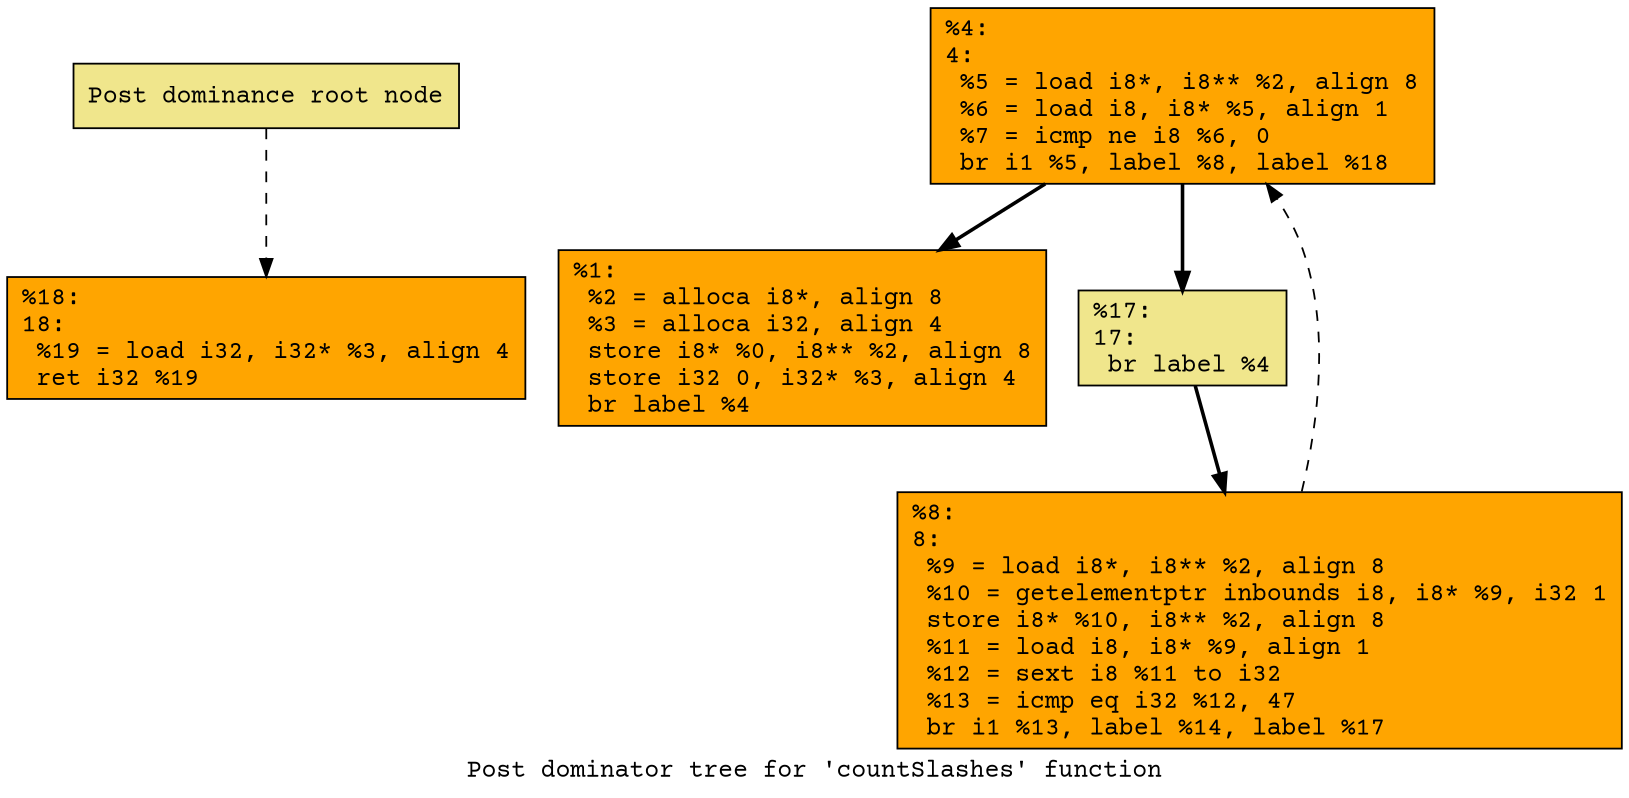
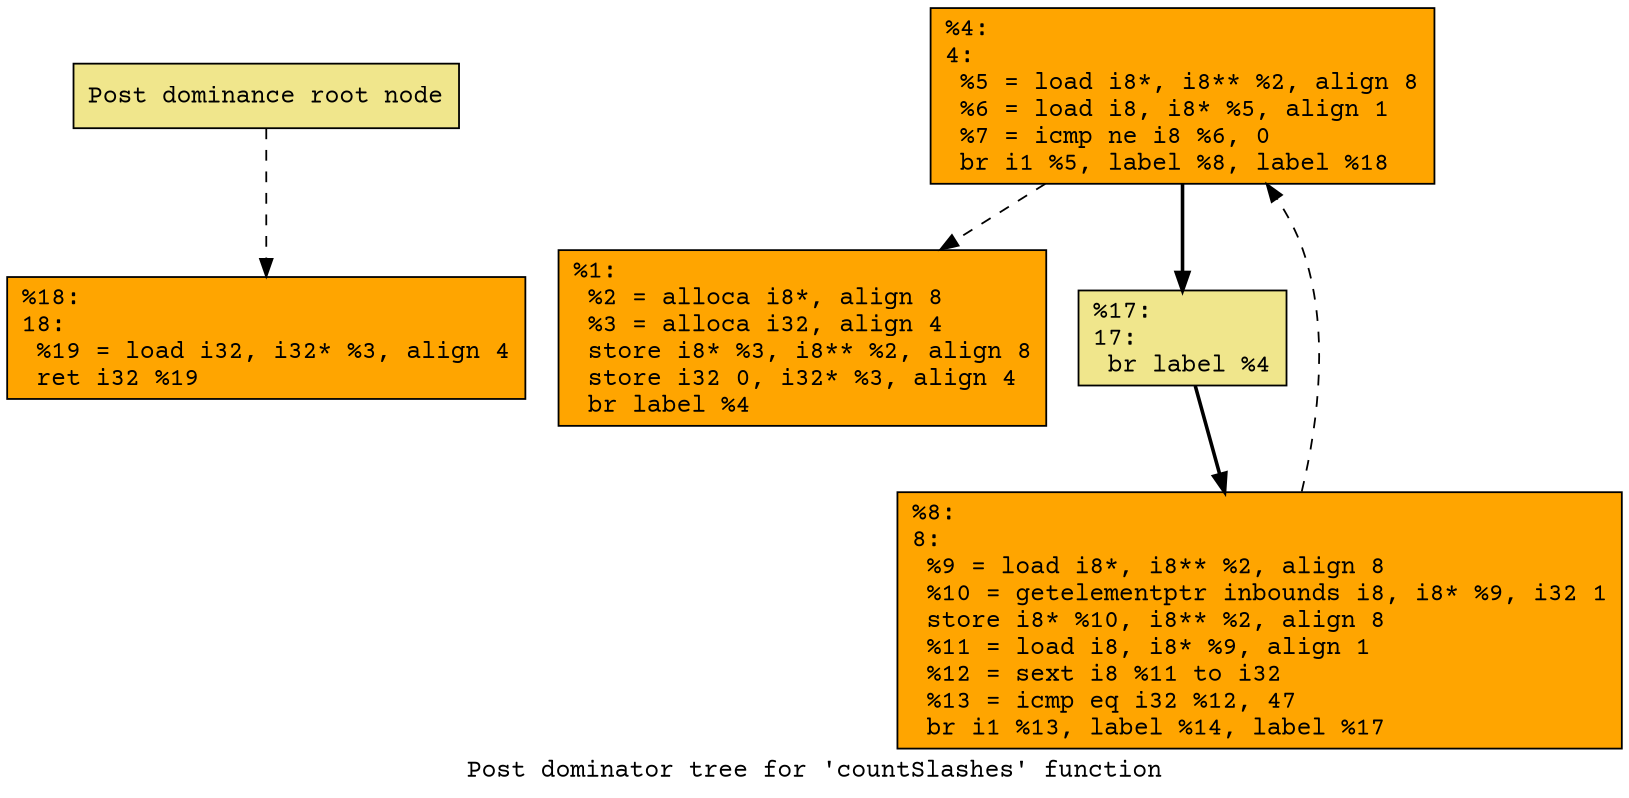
edge "%4:" -> "%1:": style bold -> dashed
node "%1:": text "store i8* %0, i8** %2, align 8" -> "store i8* %3, i8** %2, align 8"
